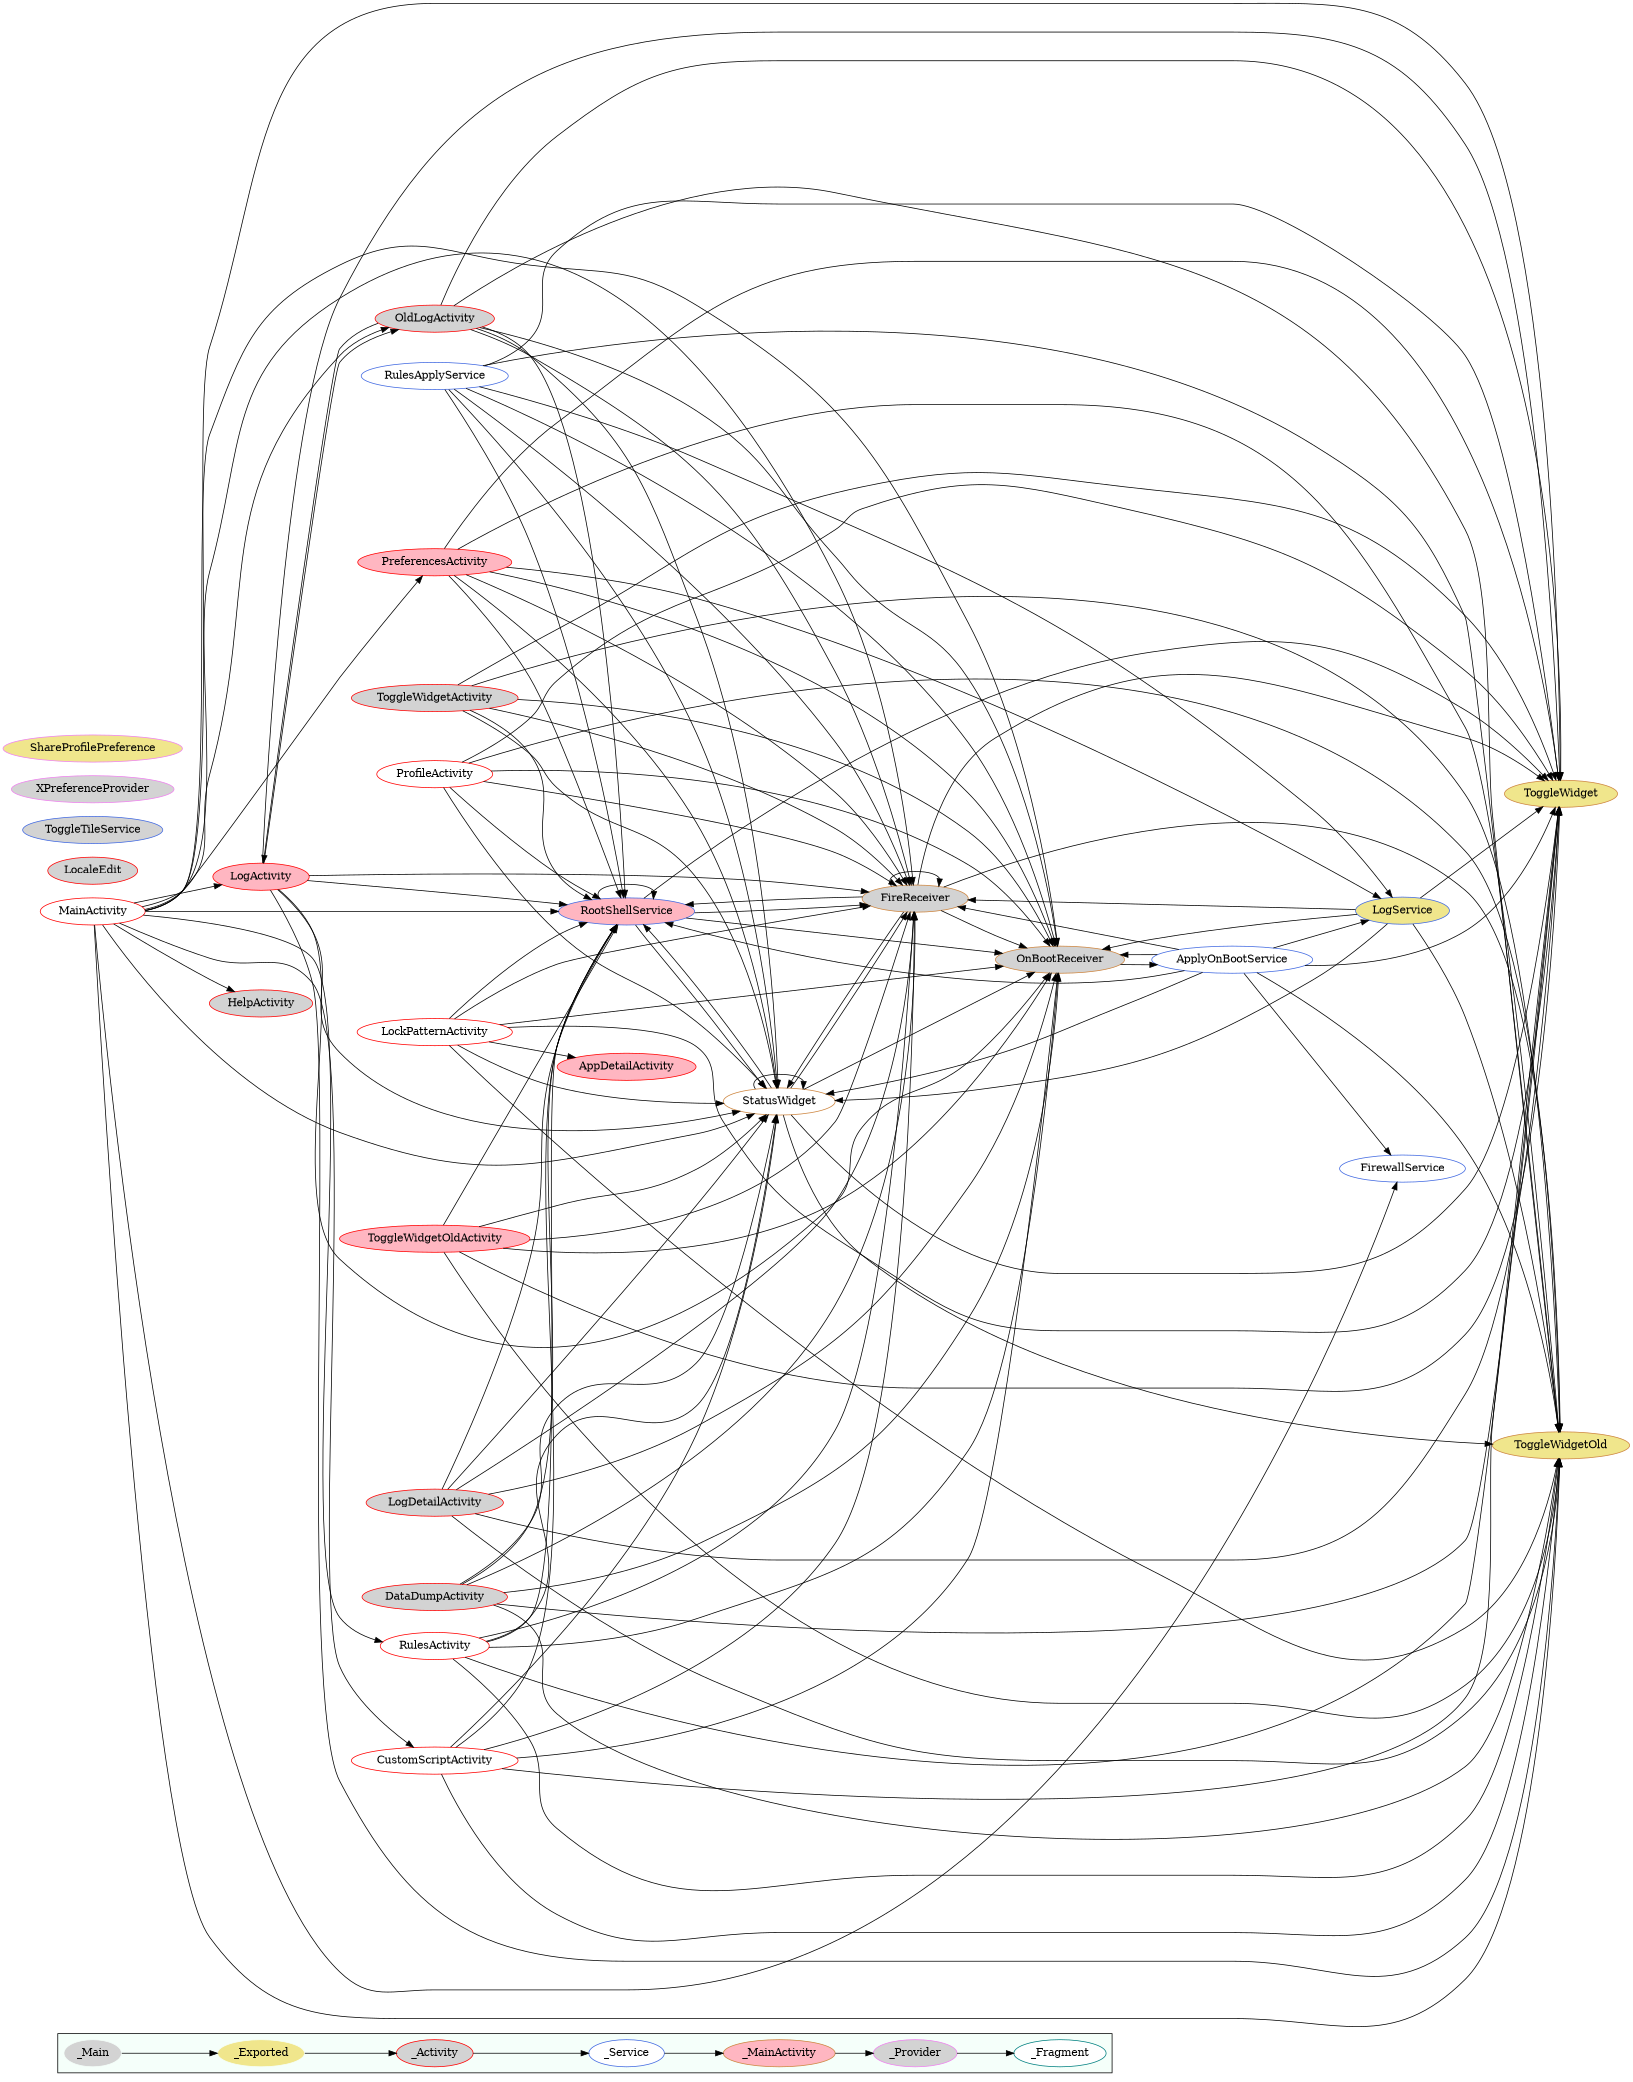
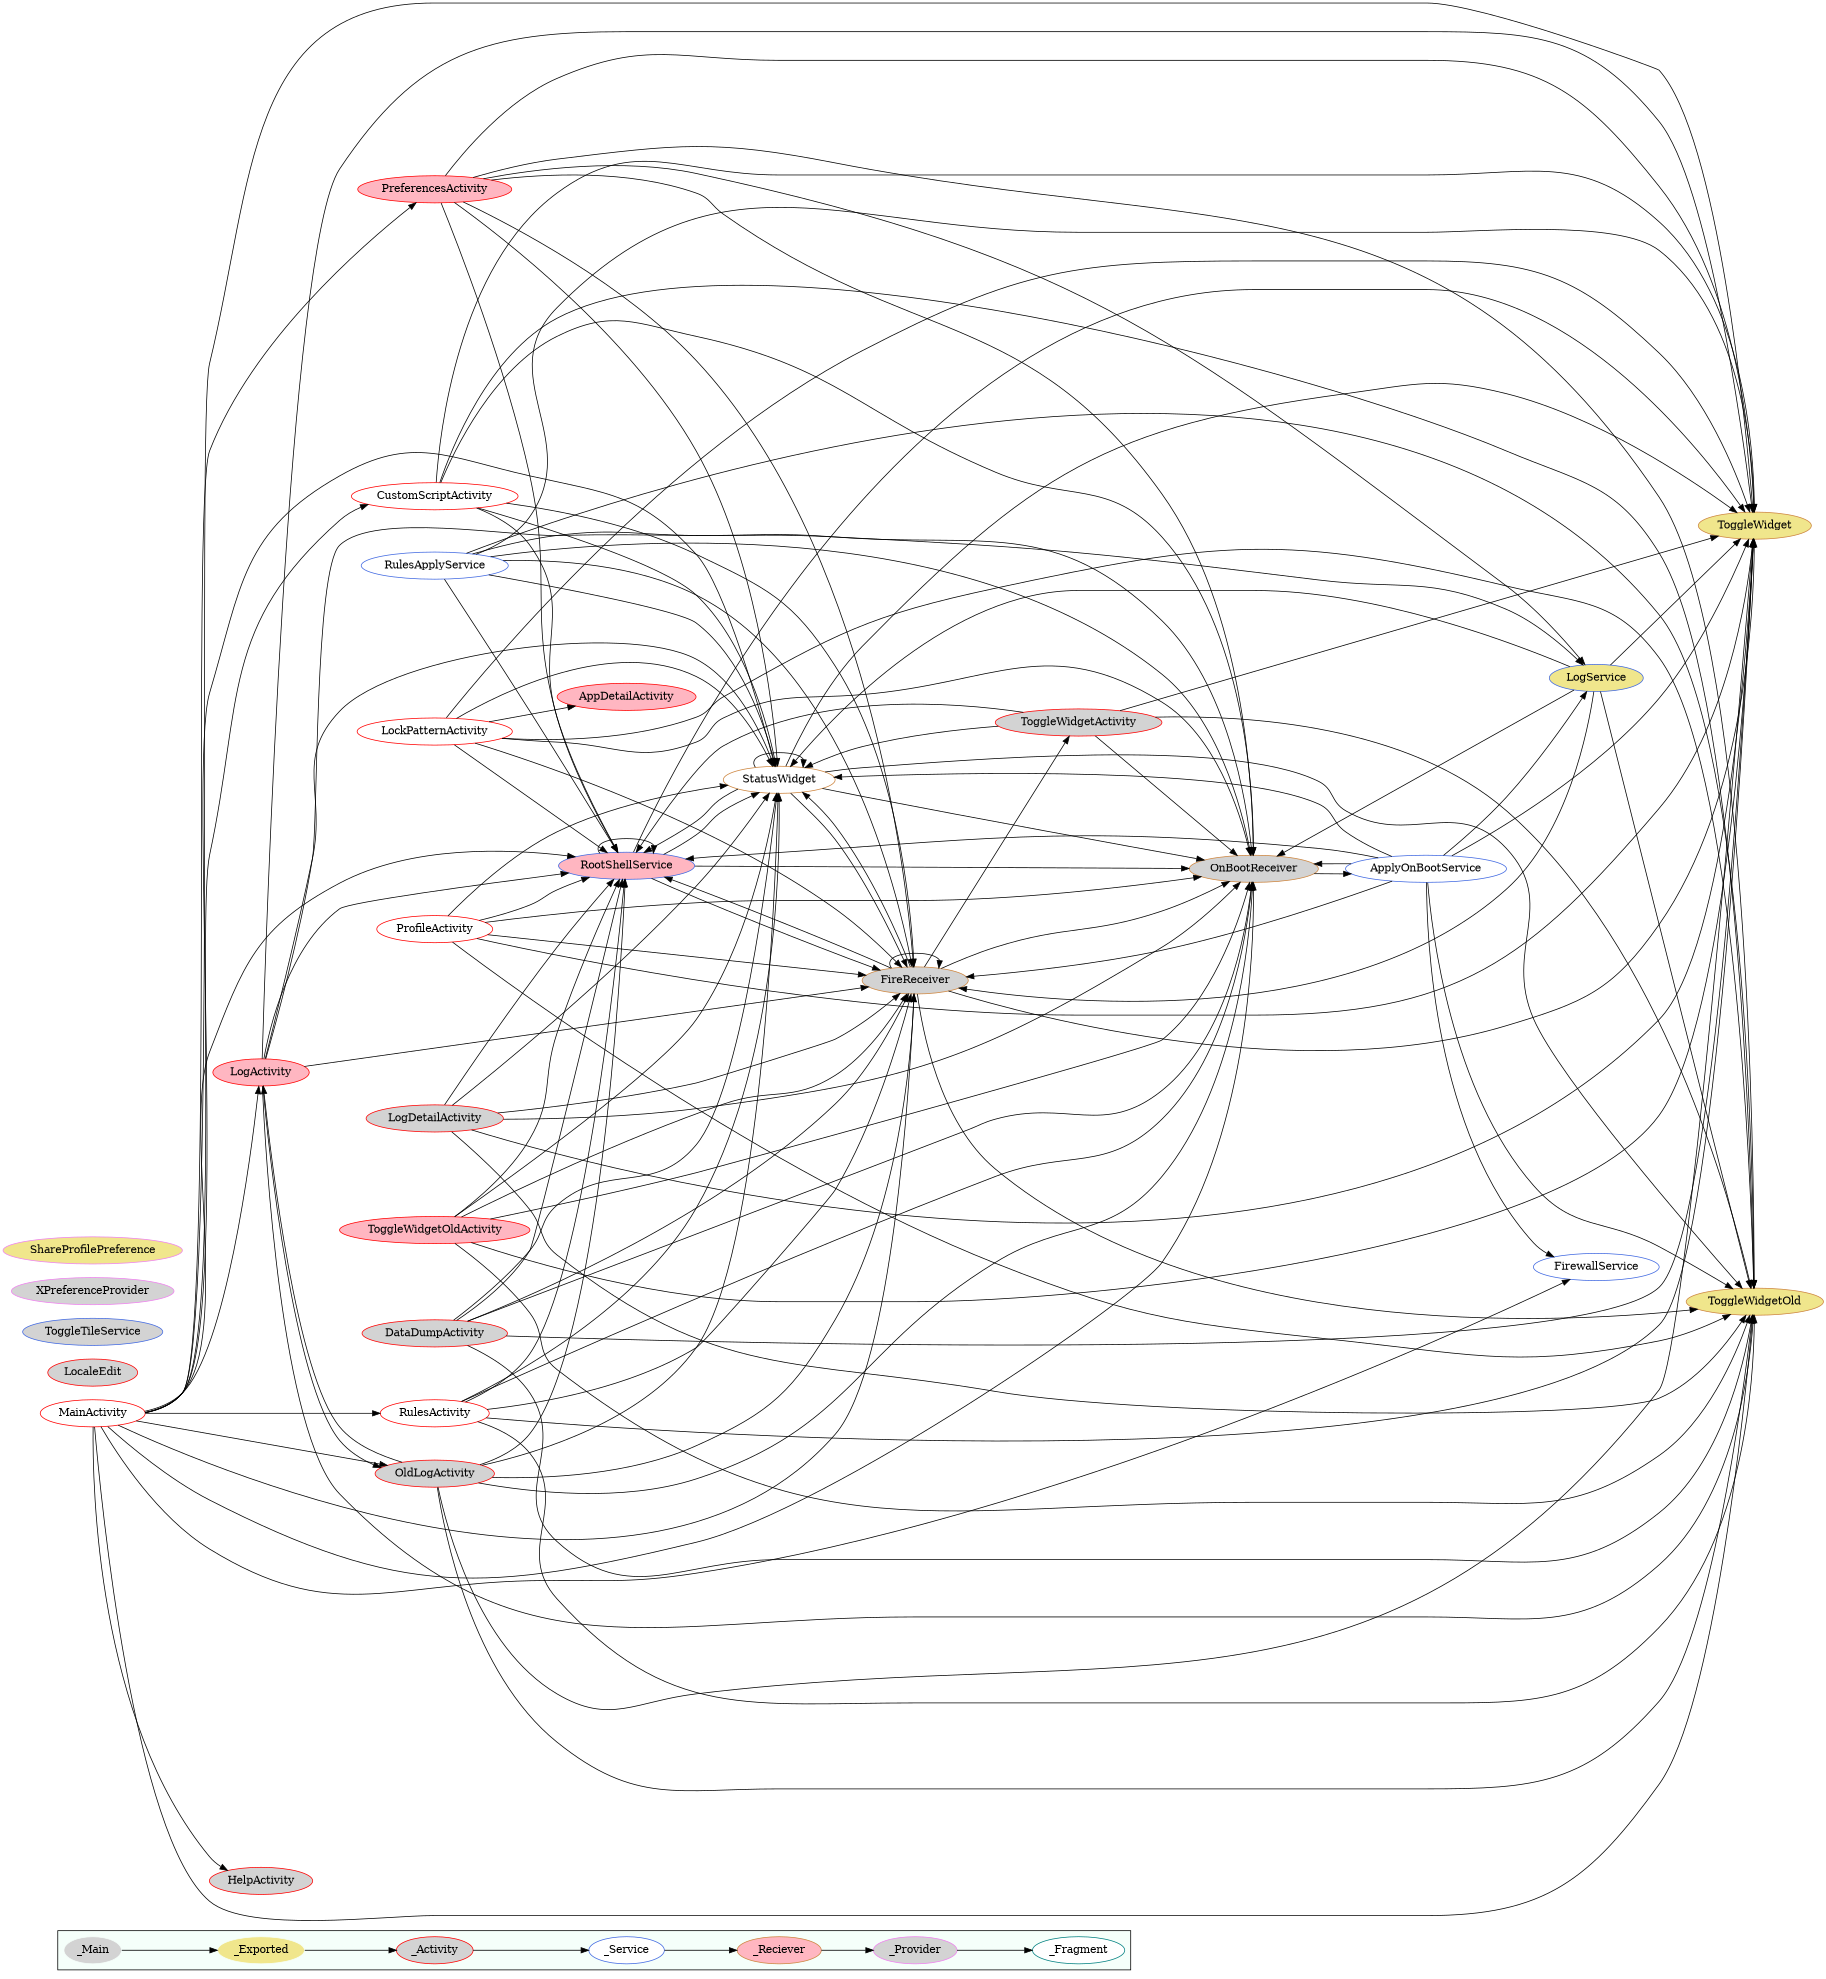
edge "ToggleWidgetActivity" -> "FireReceiver": reversed
node "_MainActivity": label "_MainActivity" -> "_Reciever"
